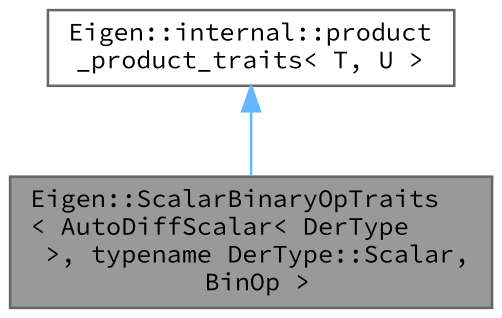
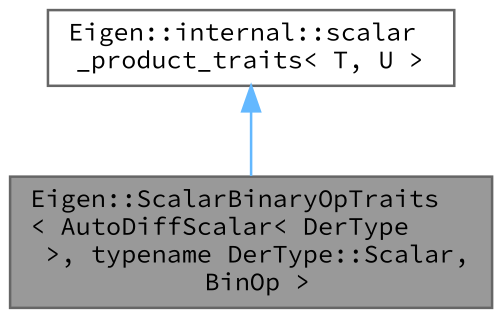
node "Eigen::internal::product _product_traits< T, U >": label "Eigen::internal::product _product_traits< T, U >" -> "Eigen::internal::scalar _product_traits< T, U >"
